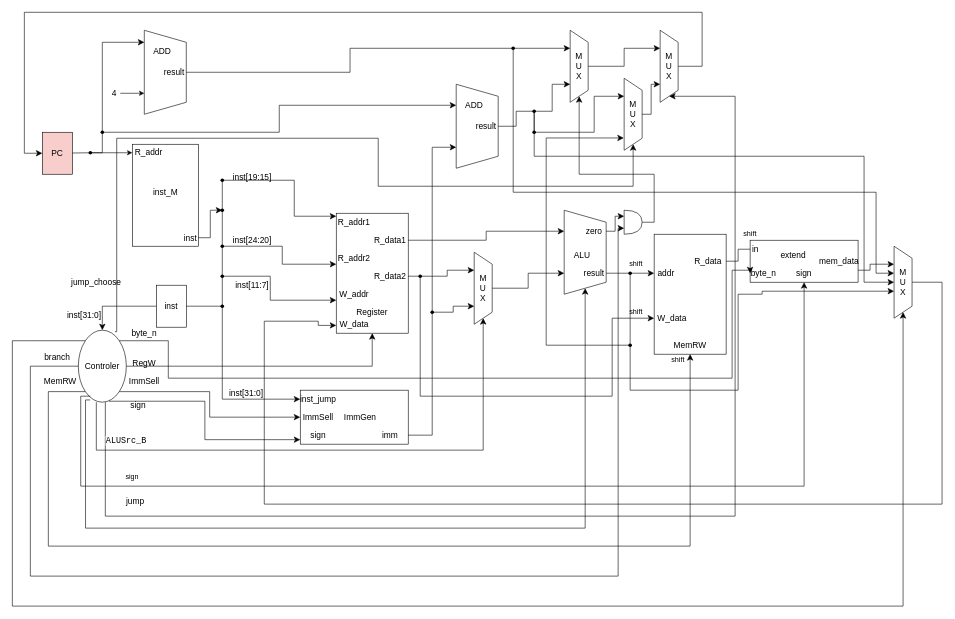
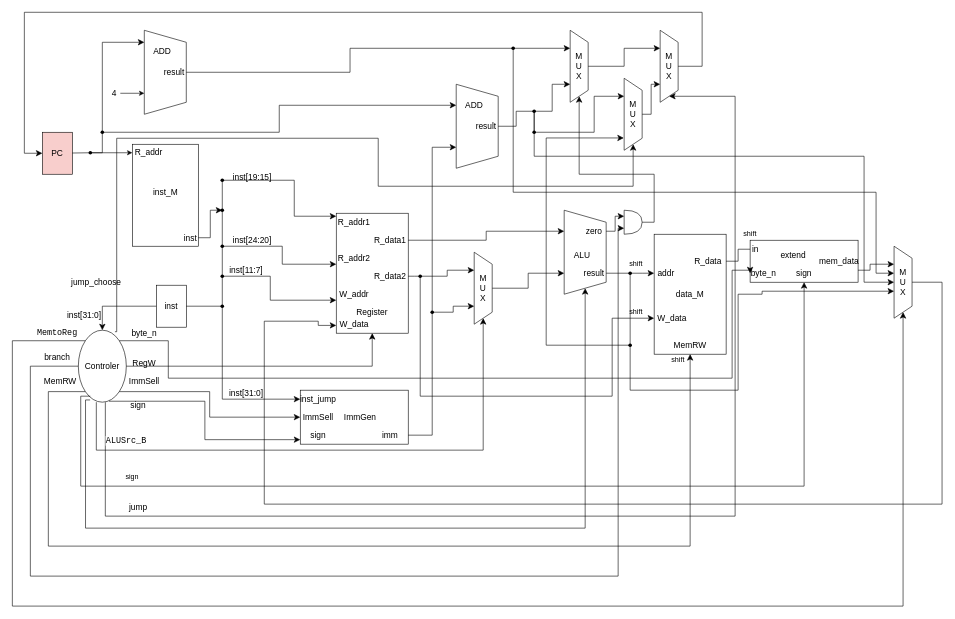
node "inst[11:7]": moved (252, 285) -> (246, 270)
node "data_M": added
node "MemtoReg": added
node "jump": moved (135, 501) -> (138, 507)
